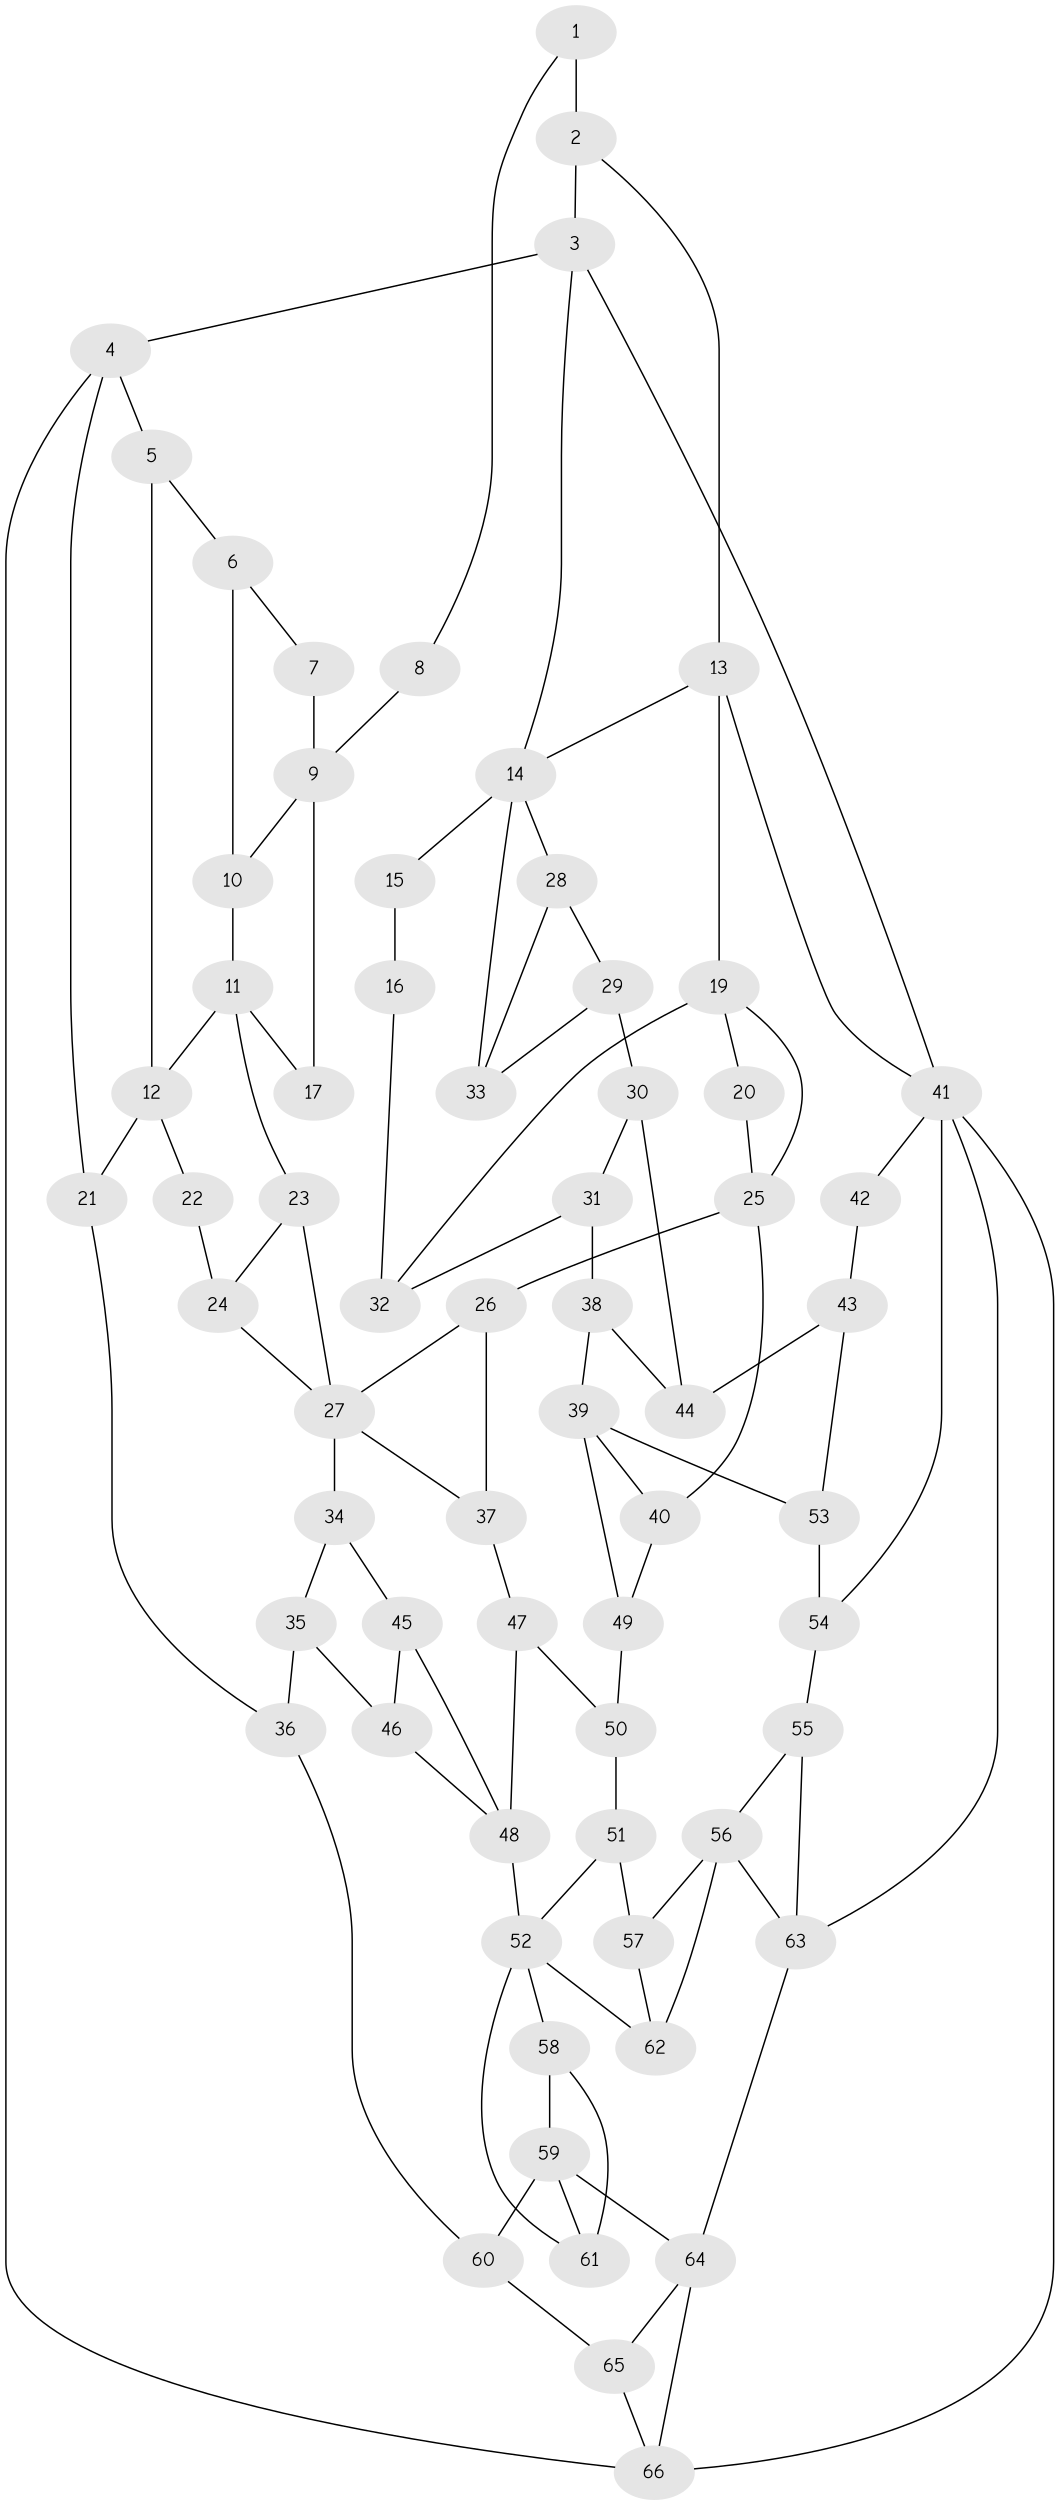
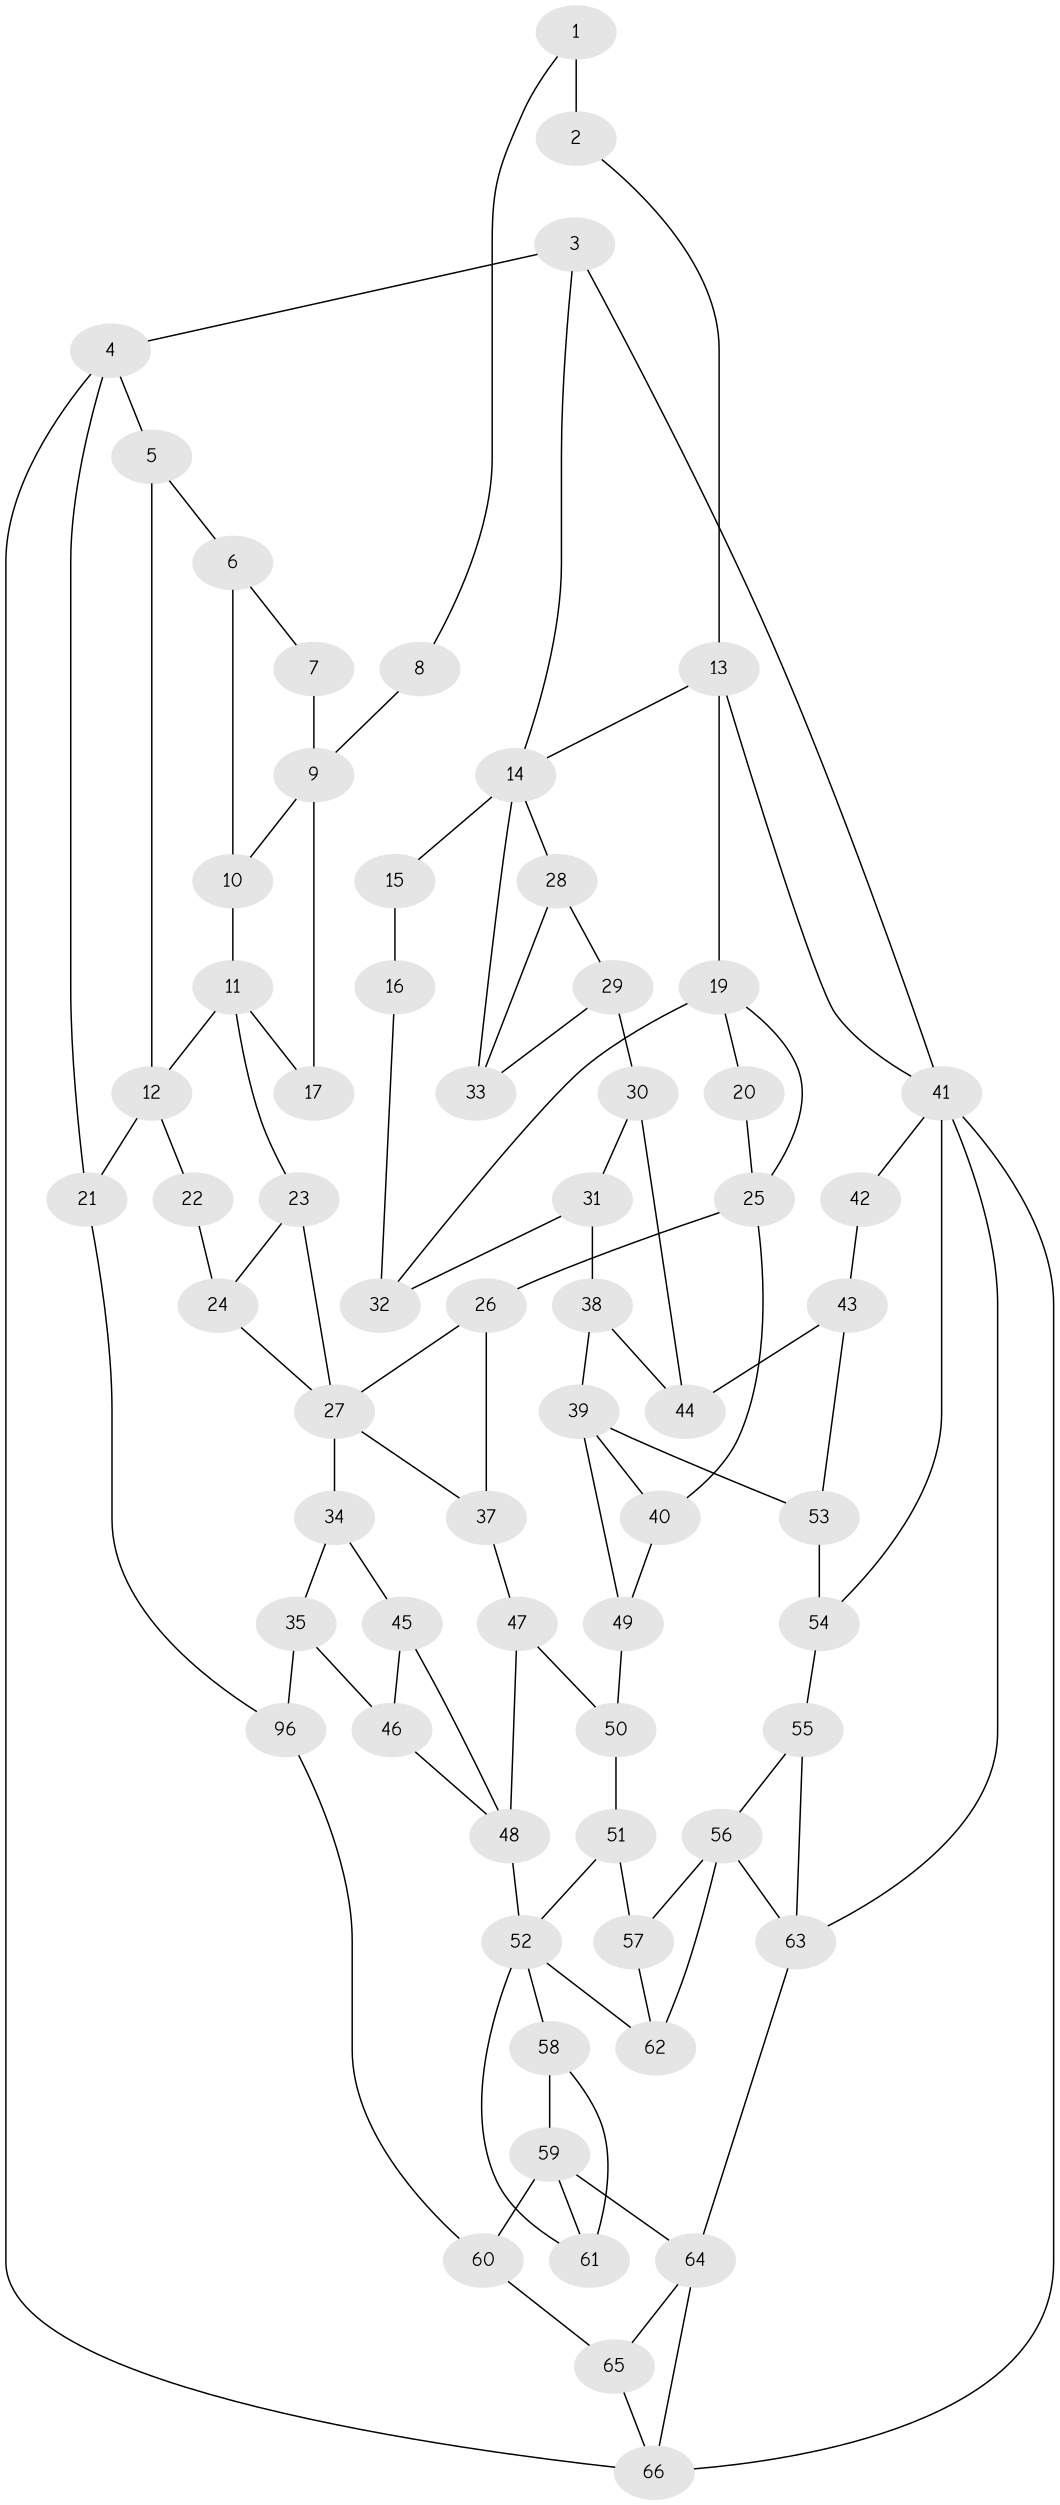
edge "2" -- "3": removed
node "36": label "36" -> "96"
